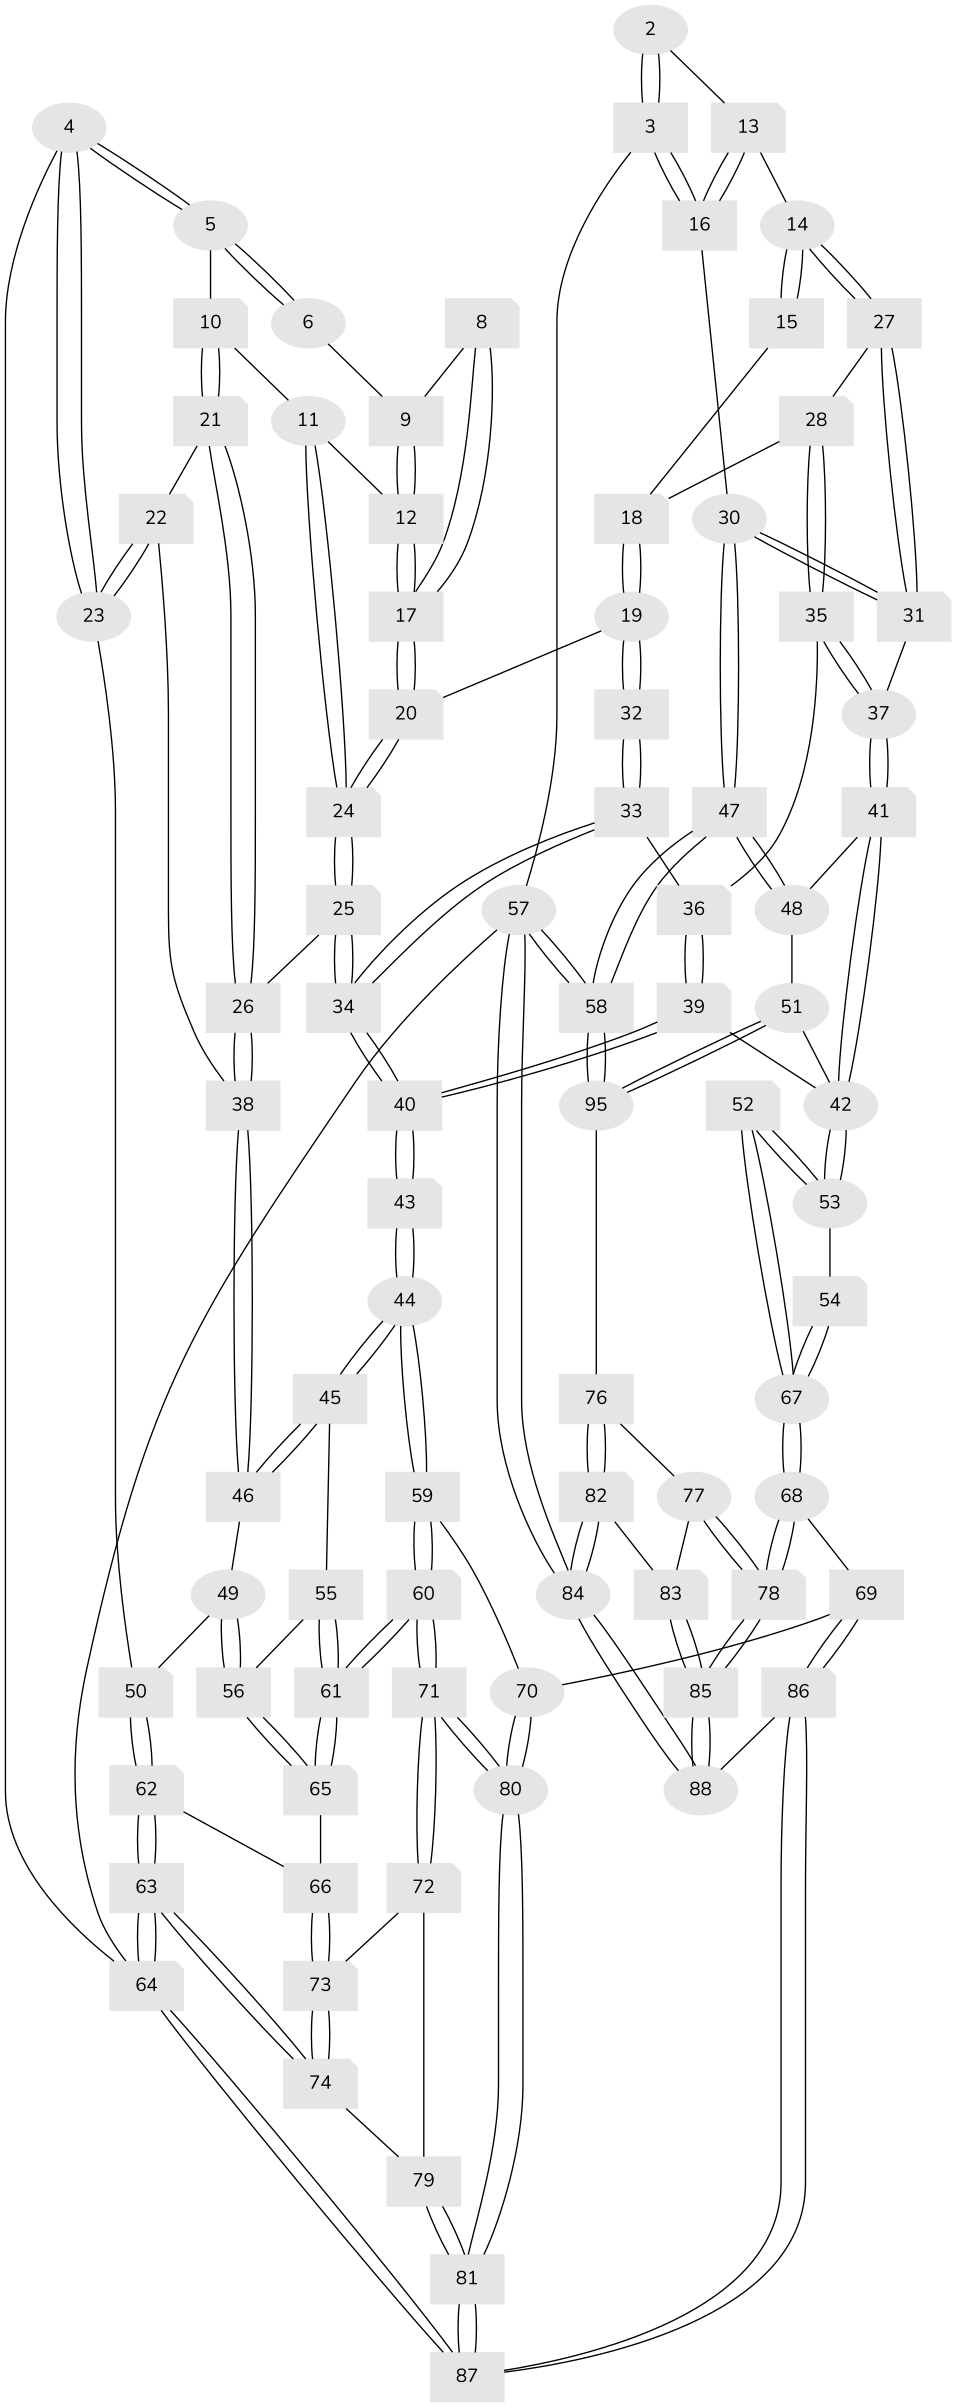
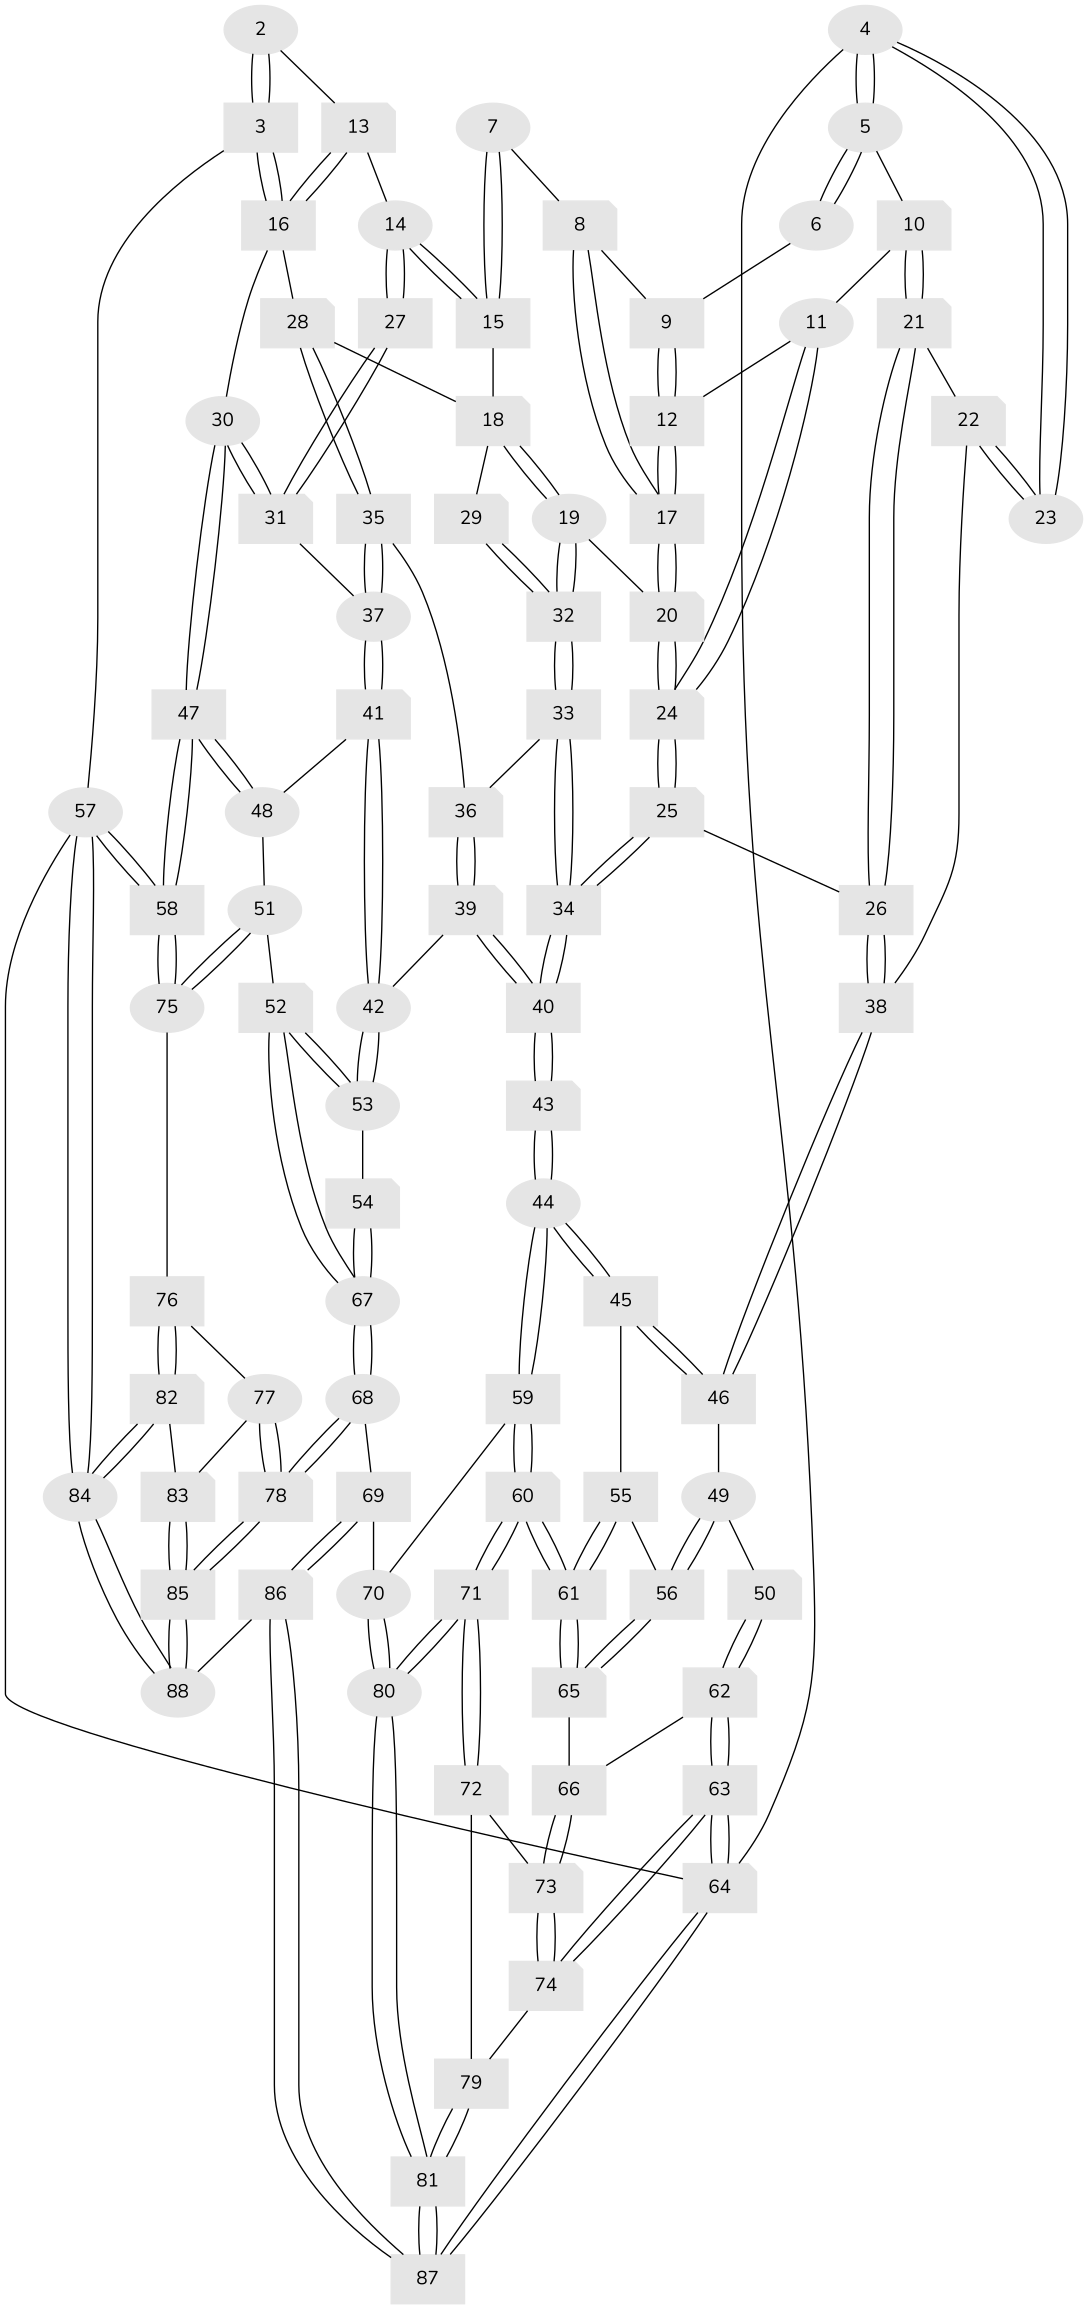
node "7": added
edge "27" -- "28": now "16" -- "28"
node "29": added
edge "51" -- "42": now "51" -- "52"
node "95": label "95" -> "75"
edge "23" -- "50": removed
